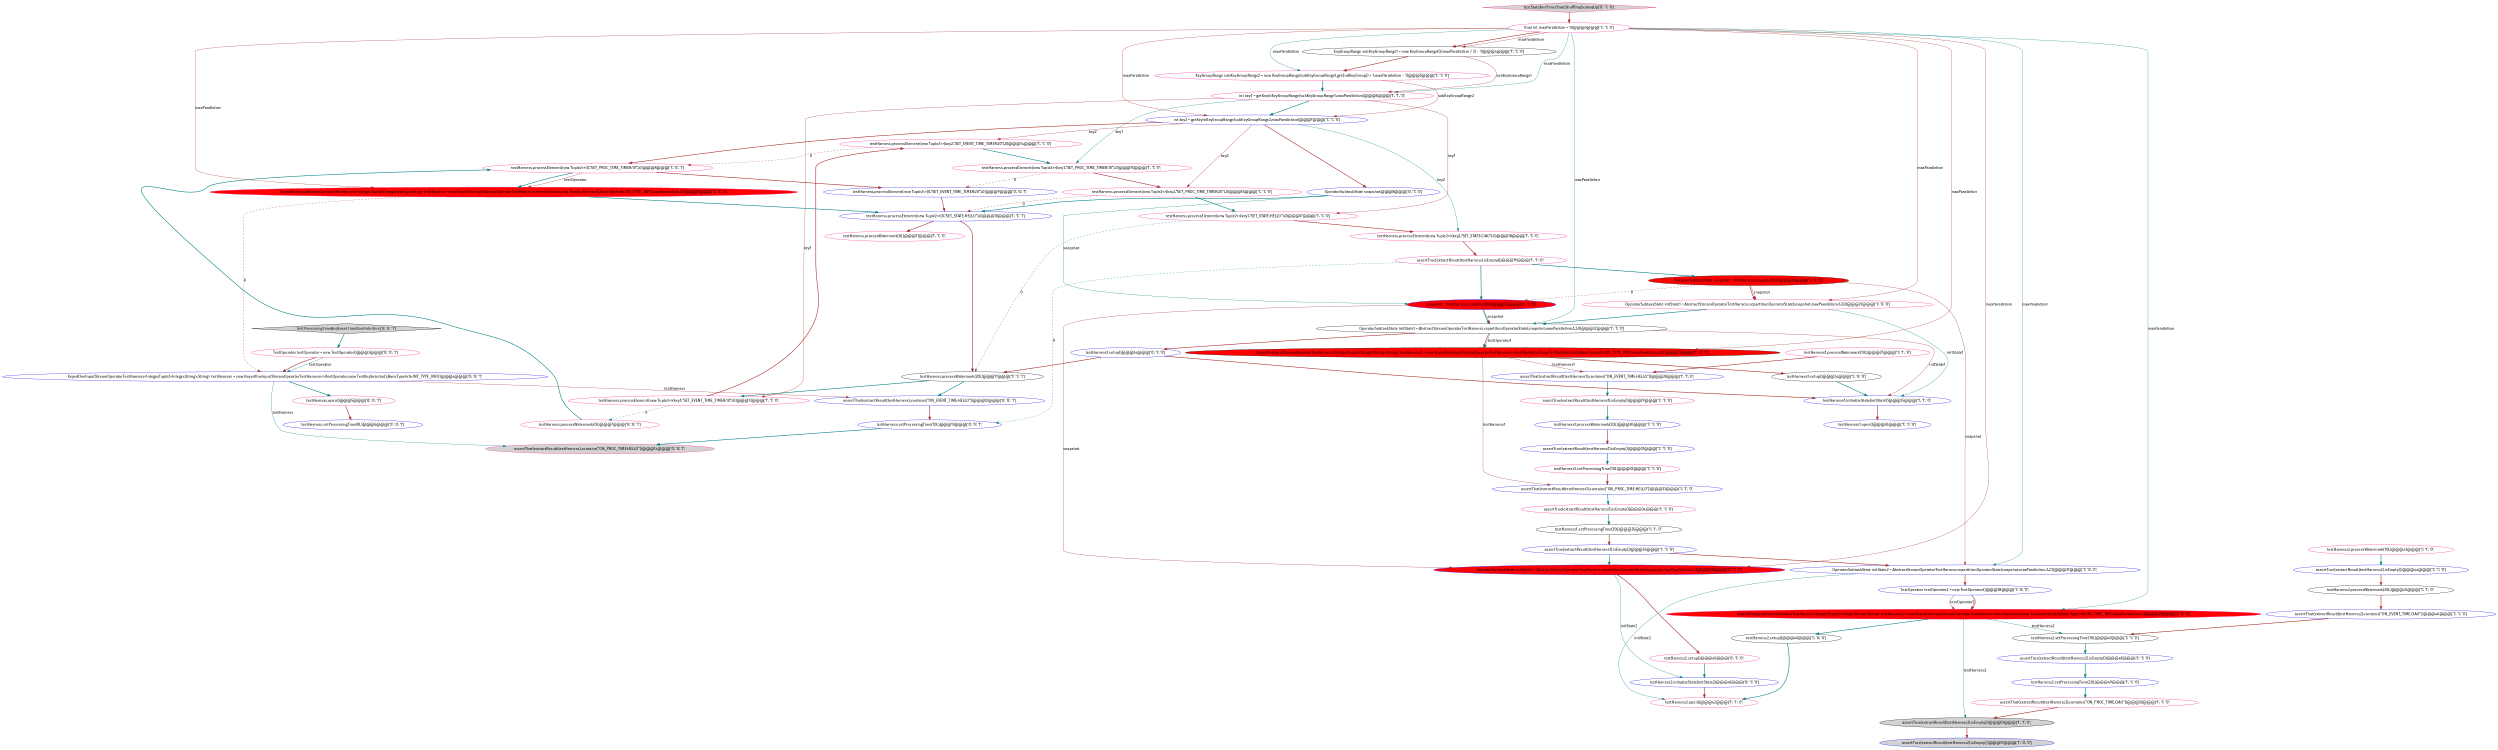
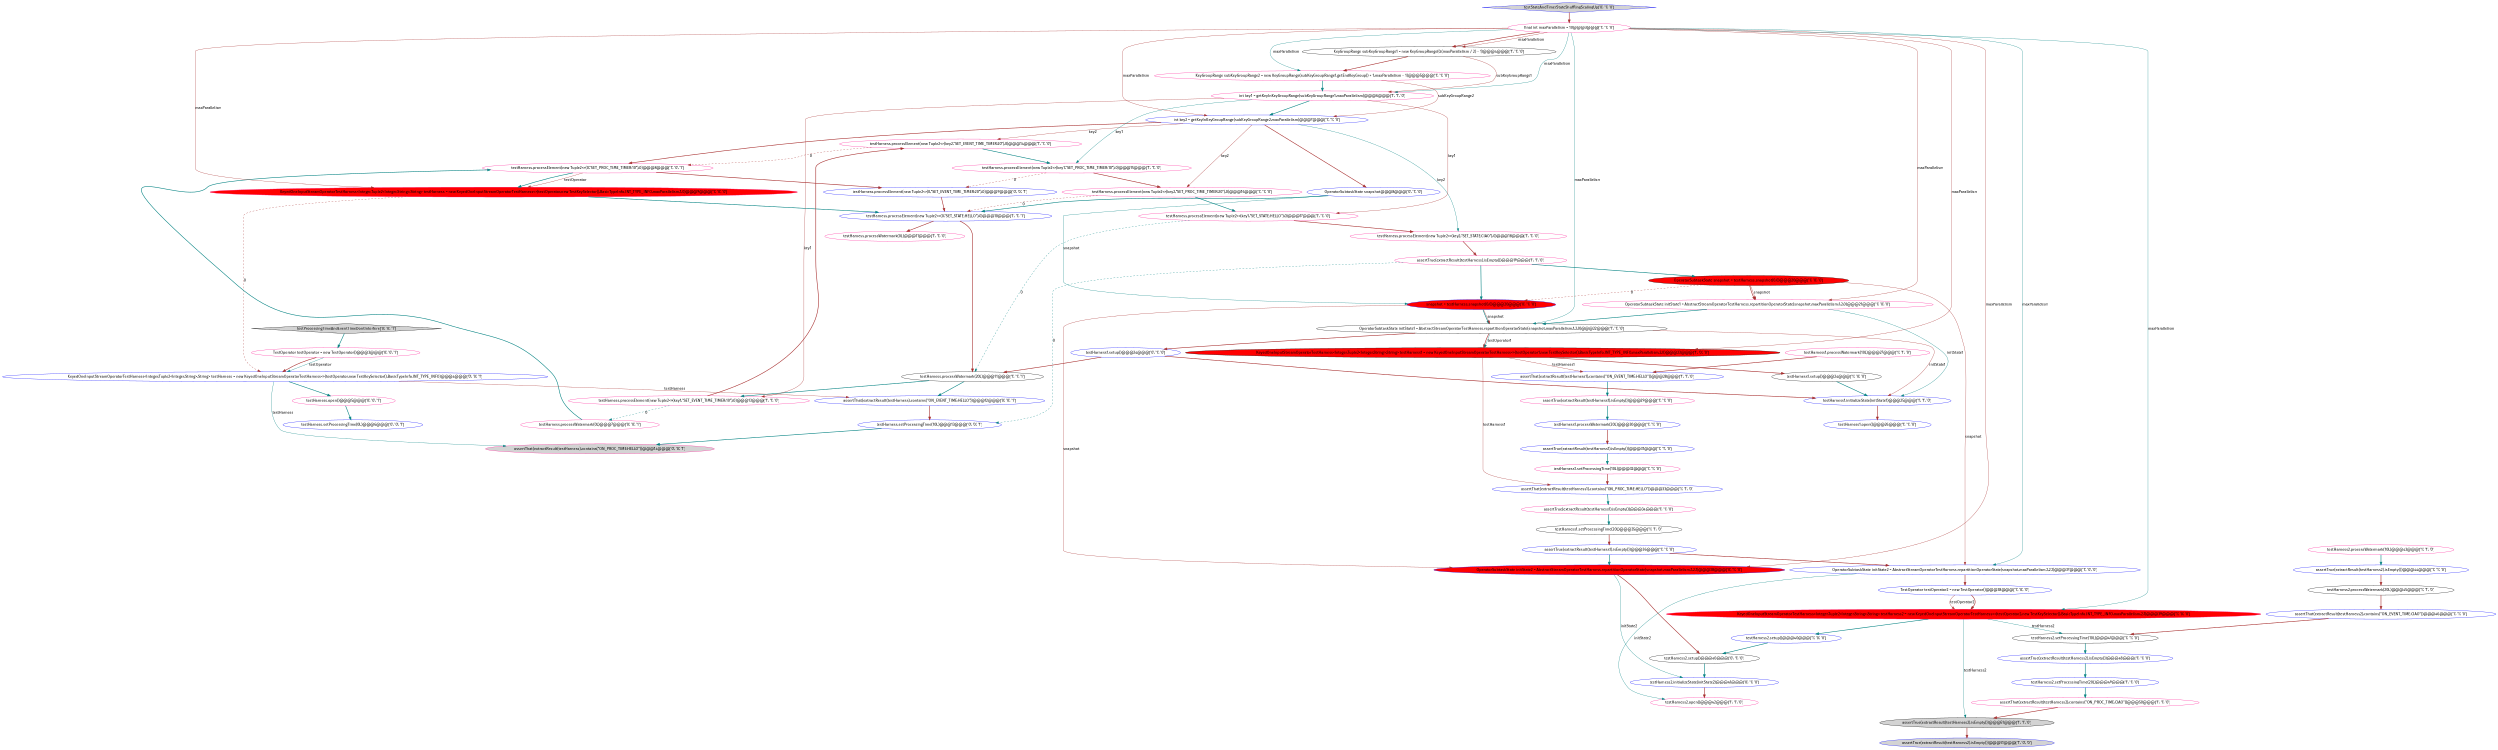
node "testStateAndTimerStateShufflingScalingUp['0', '1', '0']": color deeppink -> blue
edge "testHarness.open()@@@5@@@['0', '0', '1']" -> "testHarness.setProcessingTime(0L)@@@6@@@['0', '0', '1']": color brown -> teal
node "testHarness2.setup()@@@40@@@['1', '0', '0']": color black -> blue
node "testHarness2.setup()@@@40@@@['0', '1', '0']": color deeppink -> black
edge "testHarness2.setup()@@@40@@@['1', '0', '0']" -> "testHarness2.open()@@@42@@@['1', '1', '0']": now "testHarness2.setup()@@@40@@@['1', '0', '0']" -> "testHarness2.setup()@@@40@@@['0', '1', '0']"
